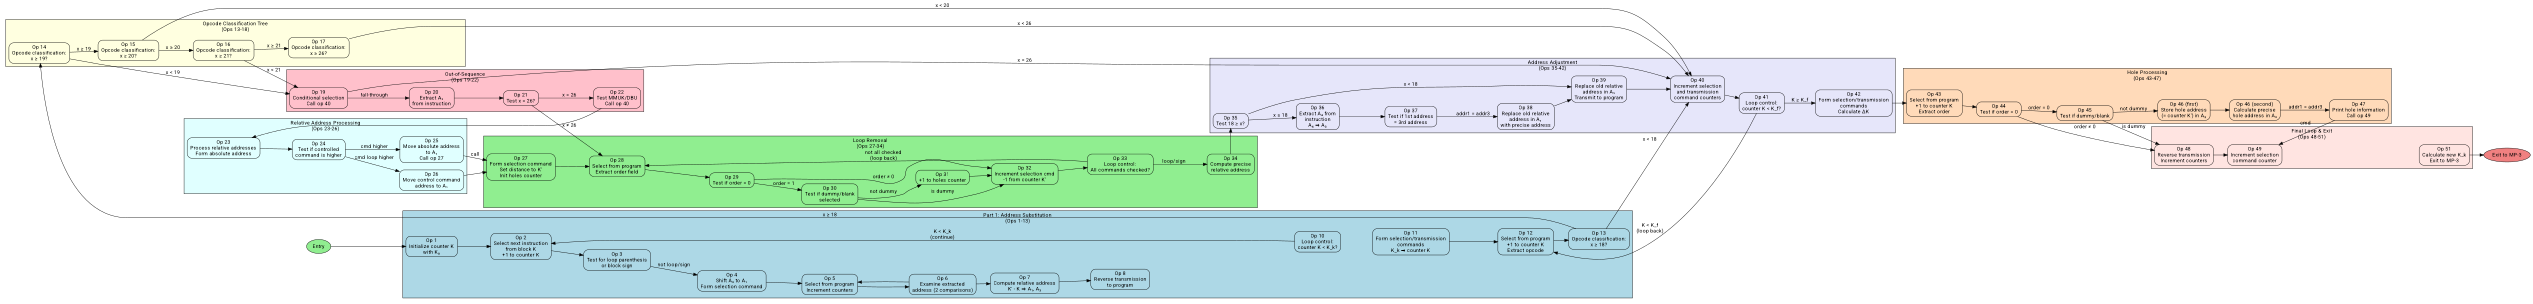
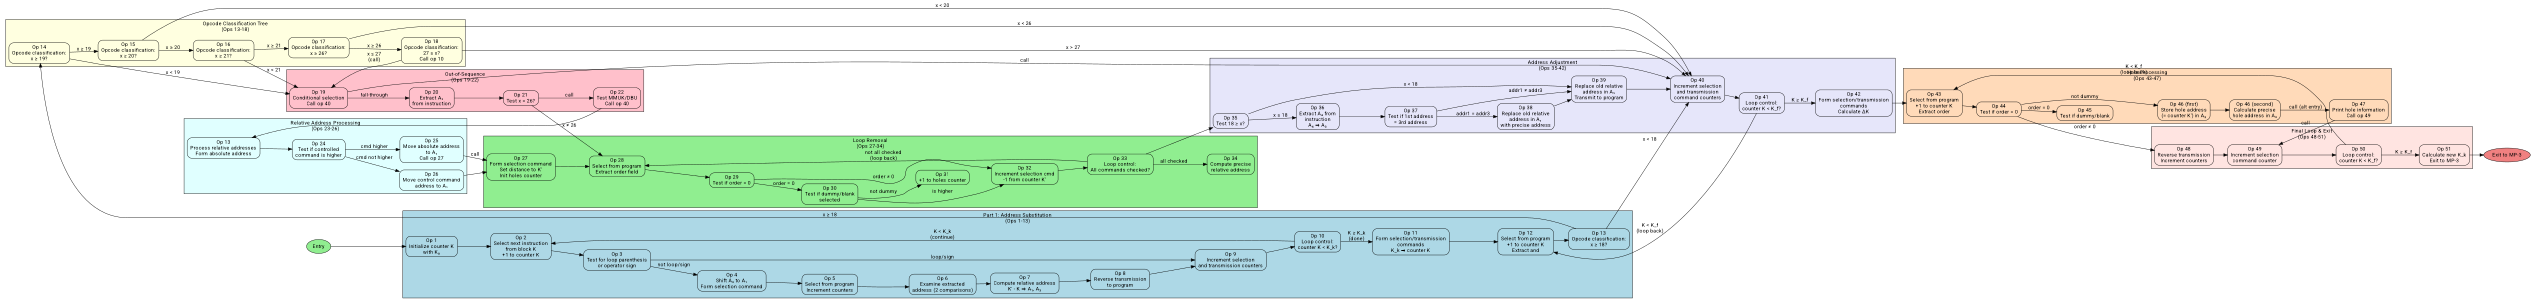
node "Op 18 Opcode classification: 27 ≥ x? Call op 10": added
edge "Op 19 Conditional selection Call op 40" -> "Op 40 Increment selection and transmission command counters": label "x = 26" -> "call"
edge "Op 21 Test x = 26?" -> "Op 22 Test MMUK/DBU Call op 40": label "x = 26" -> "call"
edge "Op 37 Test if 1st address = 3rd address" -> "Op 39 Replace old relative address in A₃ Transmit to program": added, label "addr1 ≠ addr3"
edge "Op 46 (second) Calculate precise hole address in A₃" -> "Op 47 Print hole information Call op 49": label "addr1 = addr3" -> "call (alt entry)"
edge "Op 45 Test if dummy/blank" -> "Op 46 (first) Store hole address (= counter K') in A₃": now "Op 44 Test if order = 0" -> "Op 46 (first) Store hole address (= counter K') in A₃"
edge "Op 47 Print hole information Call op 49" -> "Op 49 Increment selection command counter": label "cmd" -> "call"
edge "Op 45 Test if dummy/blank" -> "Op 48 Reverse transmission Increment counters": removed, label "is dummy"
edge "Op 34 Compute precise relative address" -> "Op 35 Test 18 ≥ x?": now "Op 33 Loop control: All commands checked?" -> "Op 35 Test 18 ≥ x?"
node "Op 23 Process relative addresses Form absolute address": label "Op 23 Process relative addresses Form absolute address" -> "Op 13 Process relative addresses Form absolute address"
node "Op 50 Loop control: counter K < K_f?": added
edge "Op 24 Test if controlled command is higher" -> "Op 26 Move control command address to A₁": label "cmd loop higher" -> "cmd not higher"
edge "Op 33 Loop control: All commands checked?" -> "Op 34 Compute precise relative address": label "loop/sign" -> "all checked"
edge "Op 31 +1 to holes counter" -> "Op 32 Increment selection cmd -1 from counter K'": removed
edge "Op 29 Test if order = 0" -> "Op 30 Test if dummy/blank selected": label "order = 1" -> "order = 0"
edge "Op 30 Test if dummy/blank selected" -> "Op 32 Increment selection cmd -1 from counter K'": label "is dummy" -> "is higher"
edge "Op 10 Loop control: counter K < K_k?" -> "Op 11 Form selection/transmission commands K_k → counter K": added, label "K ≥ K_k (done)"
node "Op 12 Select from program +1 to counter K Extract opcode": label "Op 12 Select from program +1 to counter K Extract opcode" -> "Op 12 Select from program +1 to counter K Extract and"
node "Op 3 Test for loop parenthesis or block sign": label "Op 3 Test for loop parenthesis or block sign" -> "Op 3 Test for loop parenthesis or operator sign"
node "Op 9 Increment selection and transmission counters": added
edge "Op 6 Examine extracted address (2 comparisons)" -> "Op 5 Select from program Increment counters": removed
